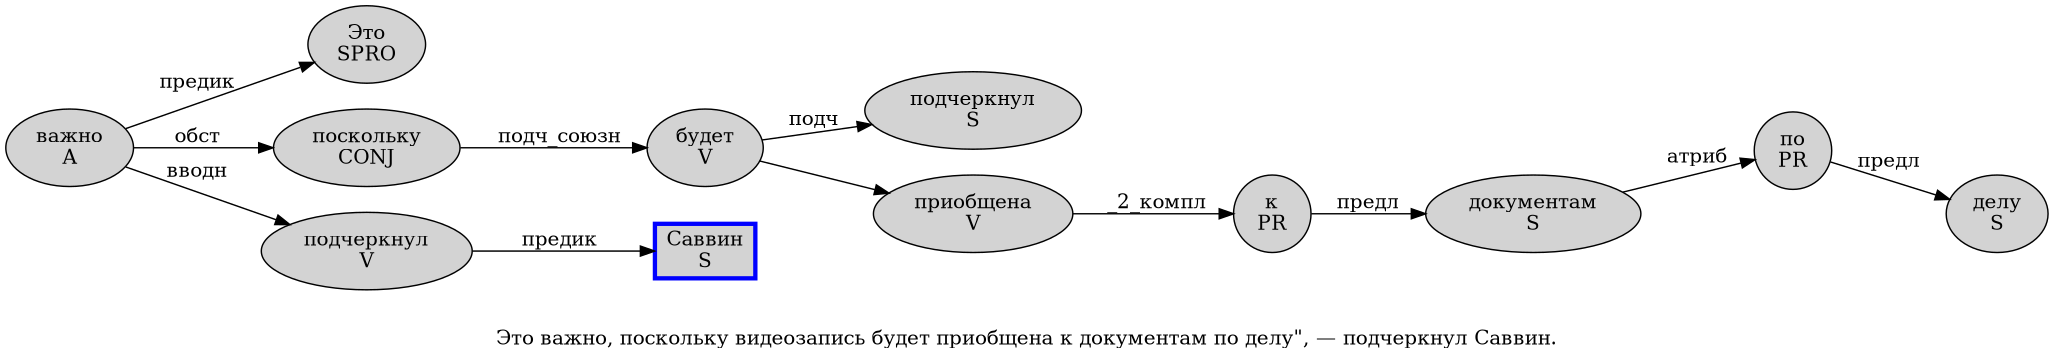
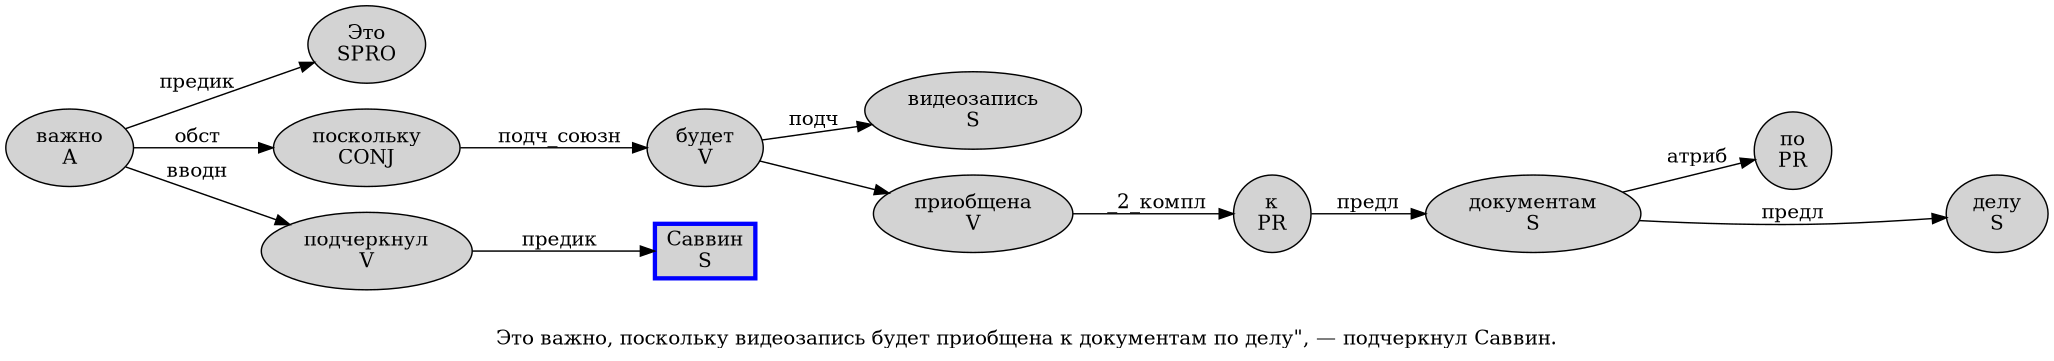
node "подчеркнул S": label "подчеркнул S" -> "видеозапись S"
edge "по PR" -> "делу S": now "документам S" -> "делу S"
